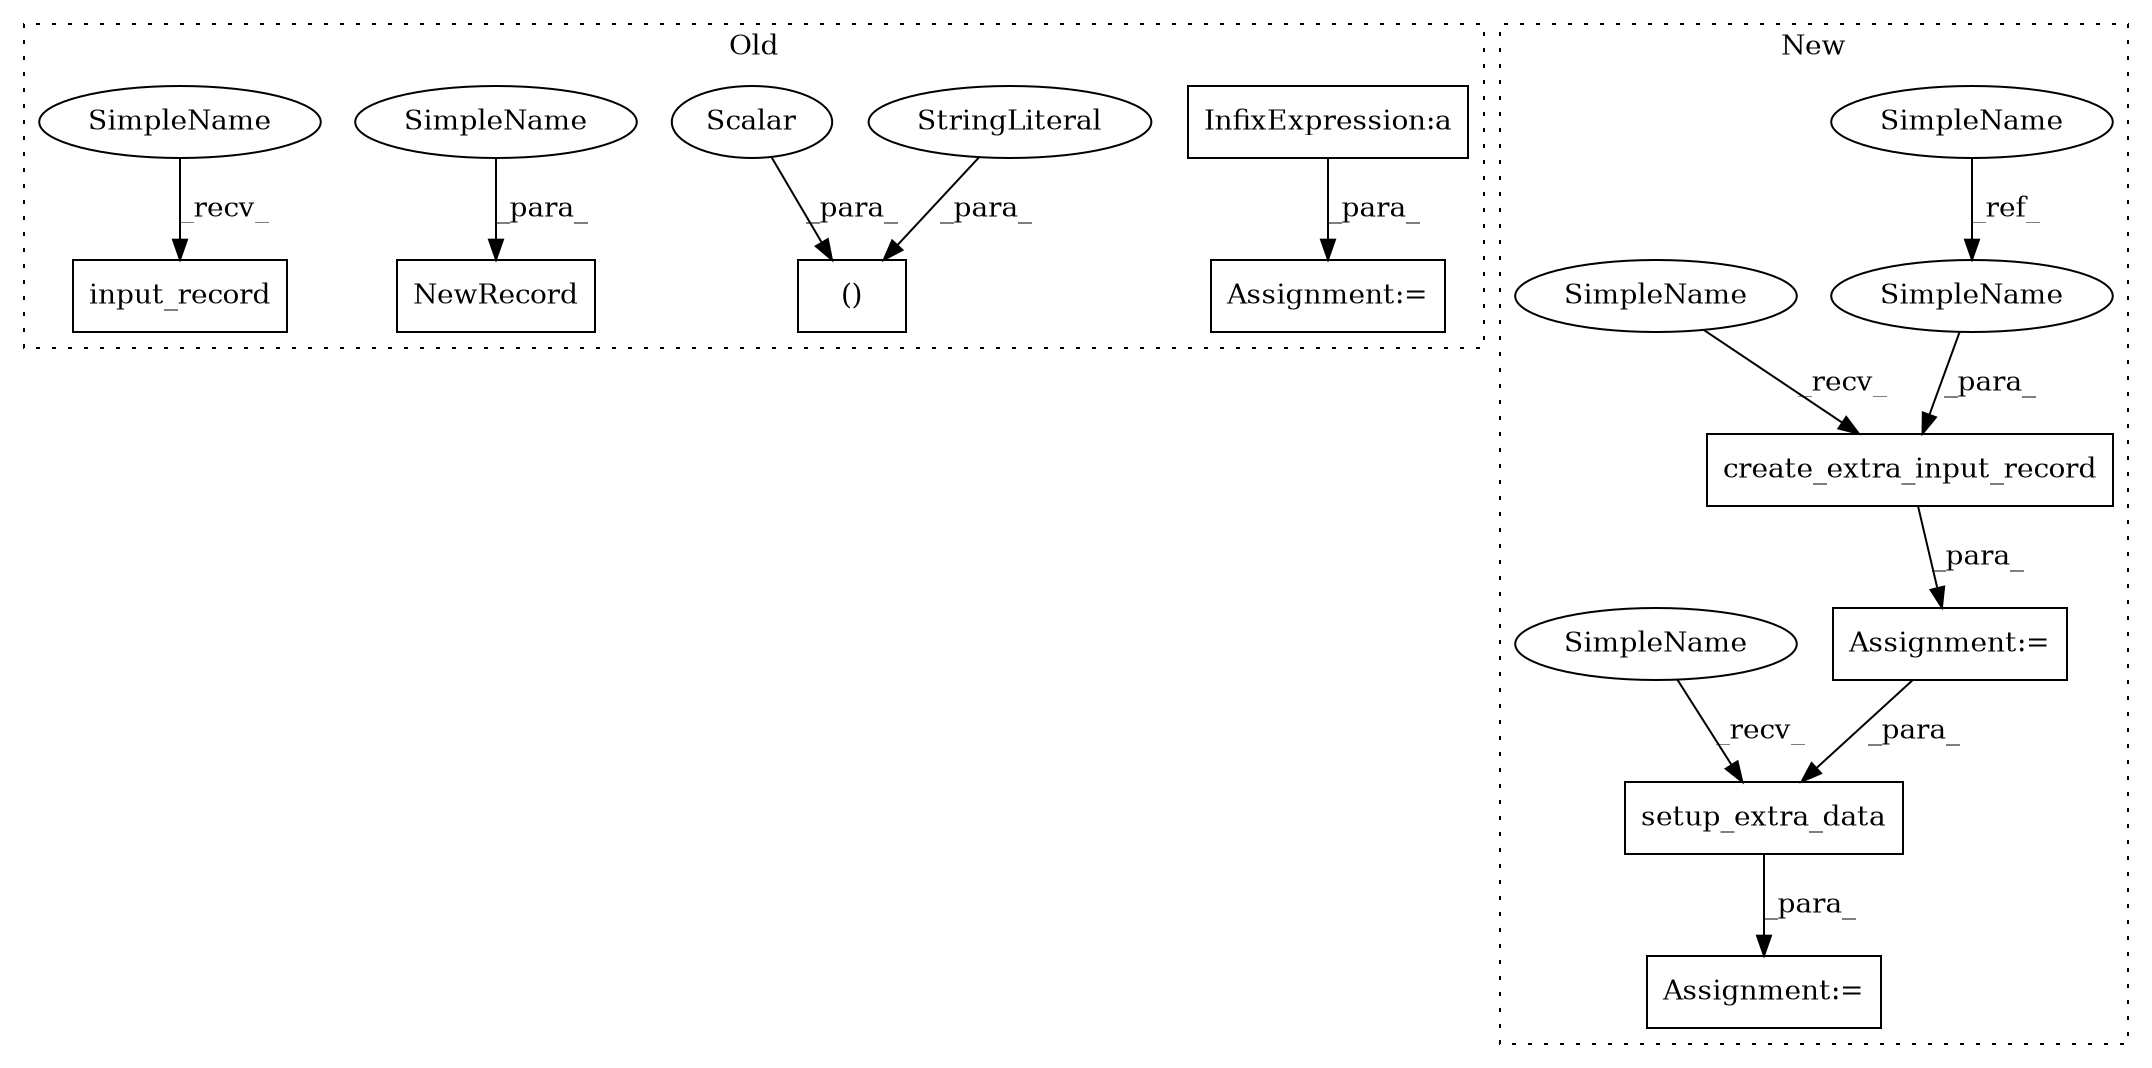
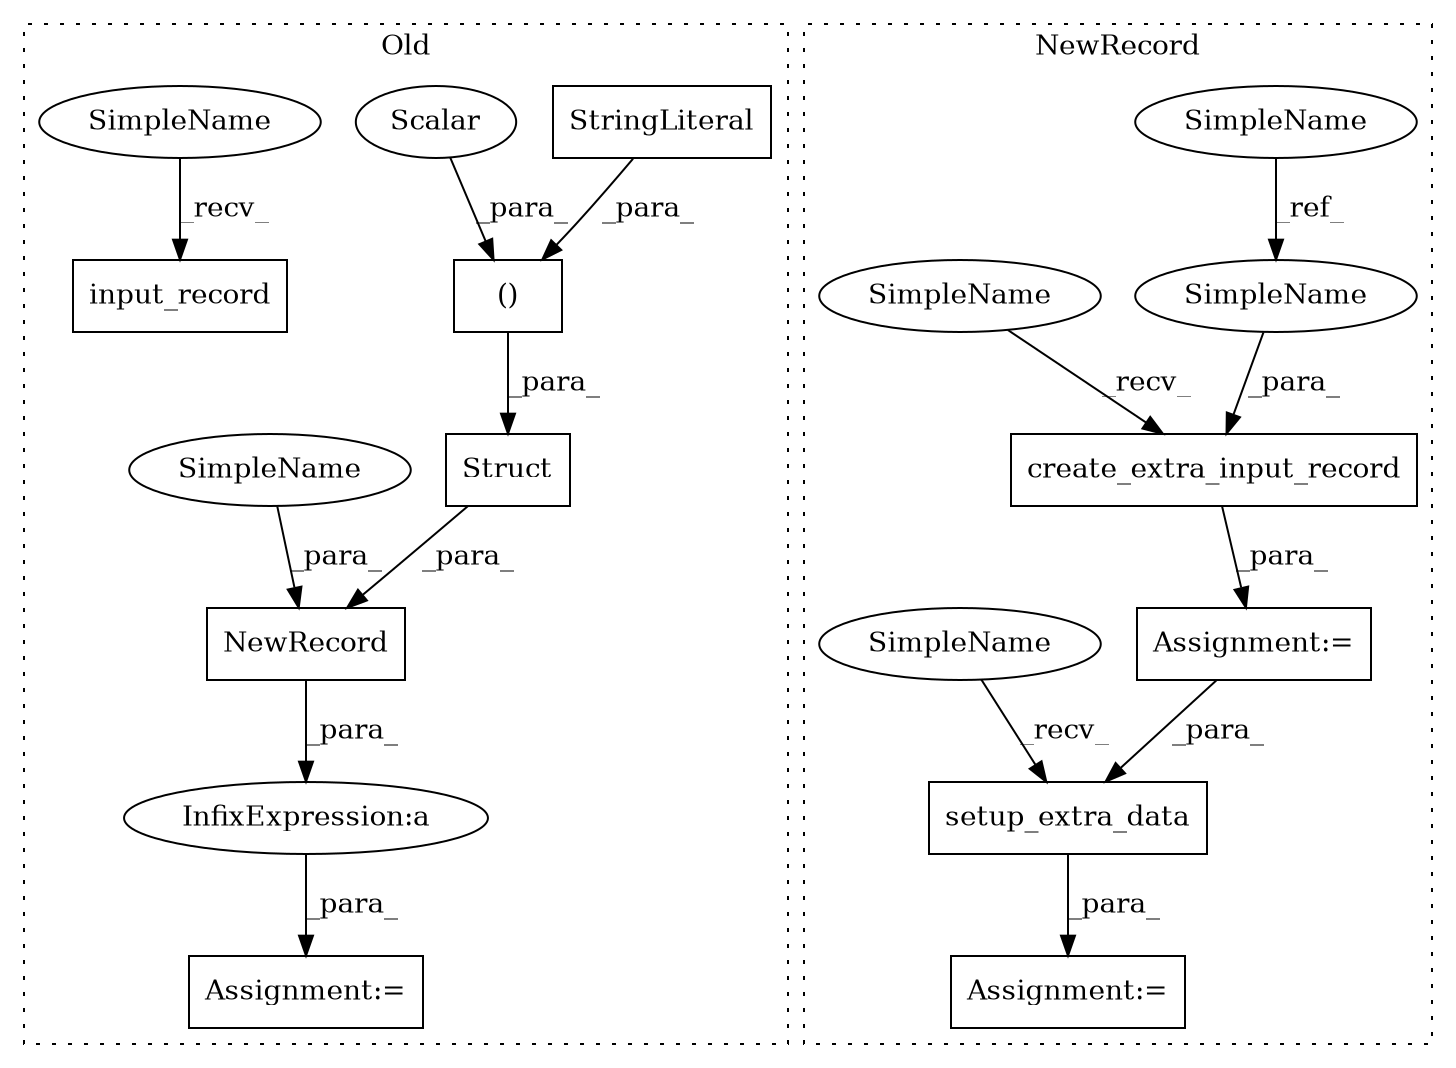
cluster "New": label "New" -> "NewRecord"
node "StringLiteral": shape ellipse -> box
node "InfixExpression:a": shape box -> ellipse
node "Struct": added
edge "NewRecord" -> "InfixExpression:a": added, label "_para_"
